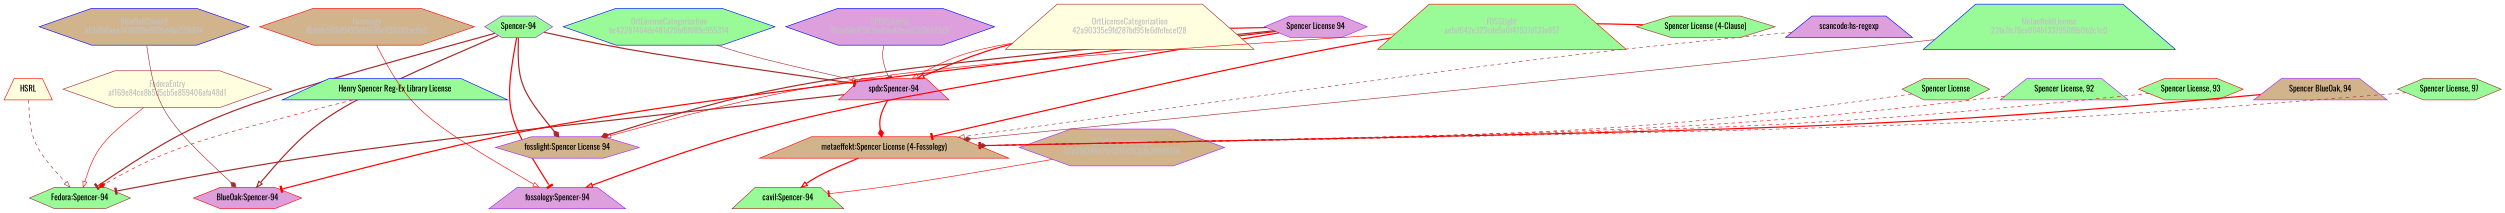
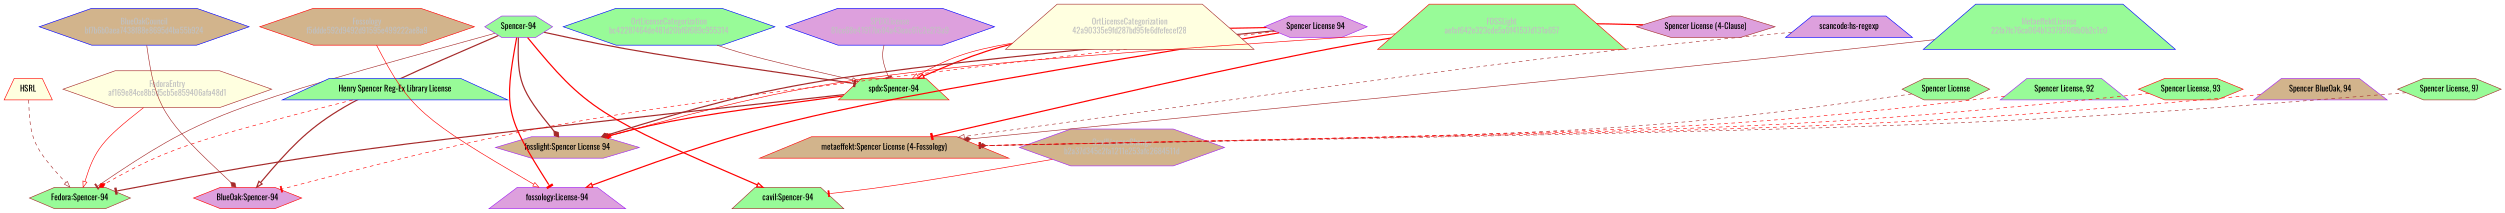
node "Spencer License (4-Clause)": fillcolor palegreen -> plum
node "spdx:Spencer-94": fillcolor plum -> palegreen
edge "Spencer-94" -> "Fedora:Spencer-94": style bold -> solid
edge "Spencer License 94" -> "BlueOak:Spencer-94": style bold -> dashed
edge "spdx:Spencer-94" -> "metaeffekt:Spencer License (4-Fossology)": now "spdx:Spencer-94" -> "fosslight:Spencer License 94"
edge "Spencer BlueOak, 94" -> "metaeffekt:Spencer License (4-Fossology)": style bold -> dashed
edge "metaeffekt:Spencer License (4-Fossology)" -> "cavil:Spencer-94": now "Spencer-94" -> "cavil:Spencer-94"
node "fossology:Spencer-94": label "fossology:Spencer-94" -> "fossology:License-94"
